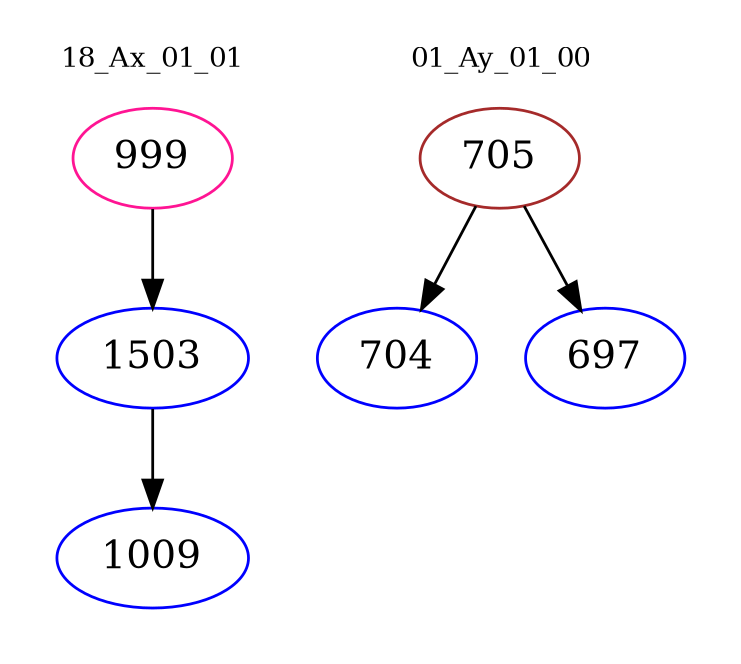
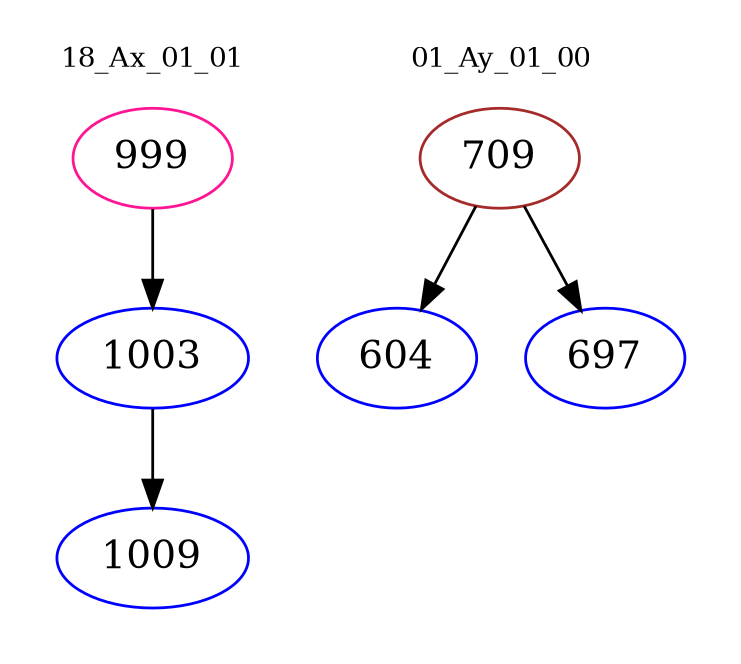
node "705": label "705" -> "709"
node "1503": label "1503" -> "1003"
node "704": label "704" -> "604"
